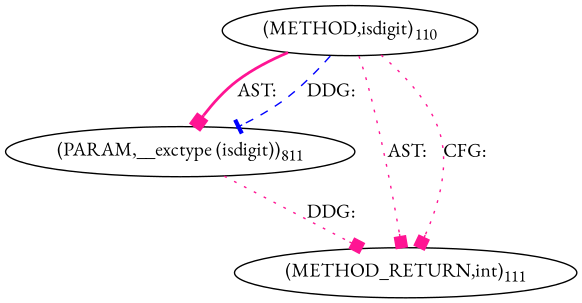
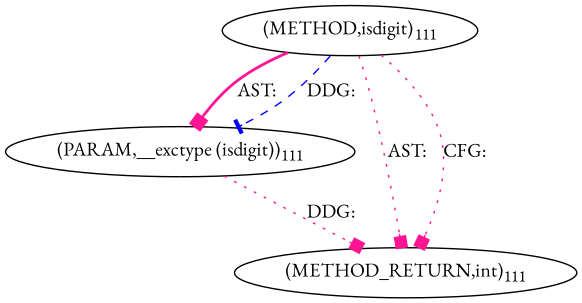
node "(METHOD,isdigit)": text "110" -> "111"
node "(PARAM,__exctype (isdigit))": text "811" -> "111"
